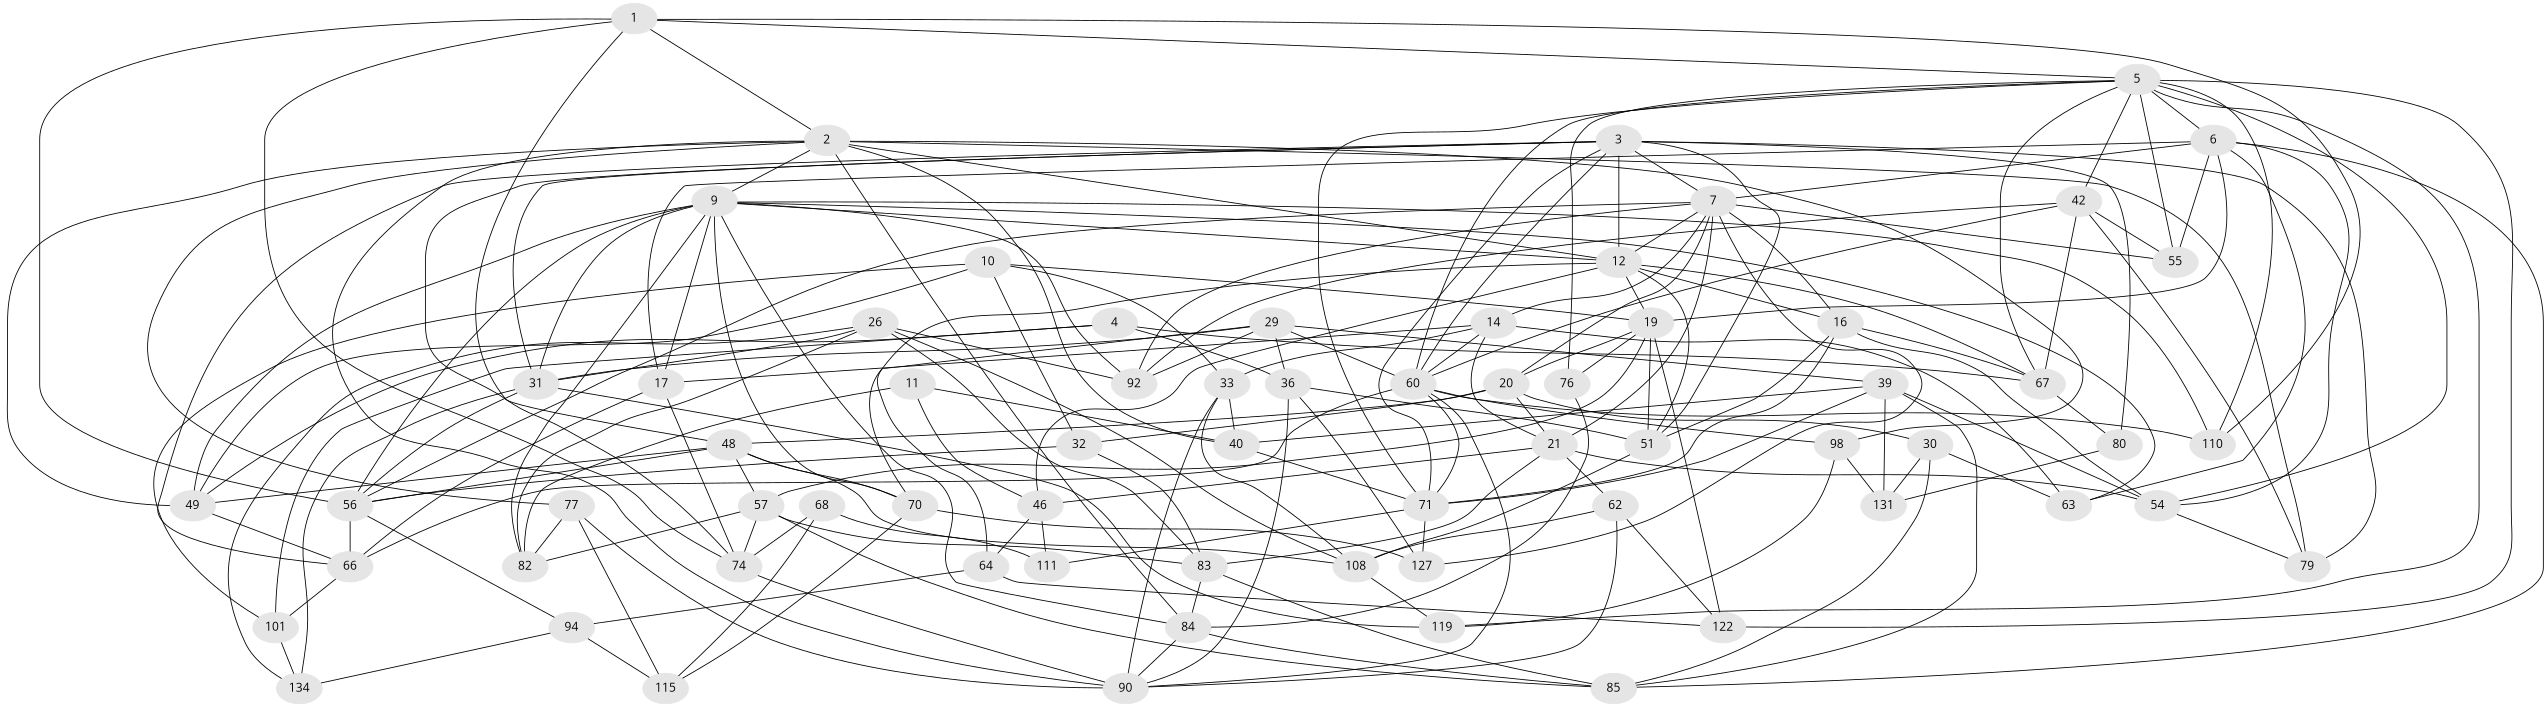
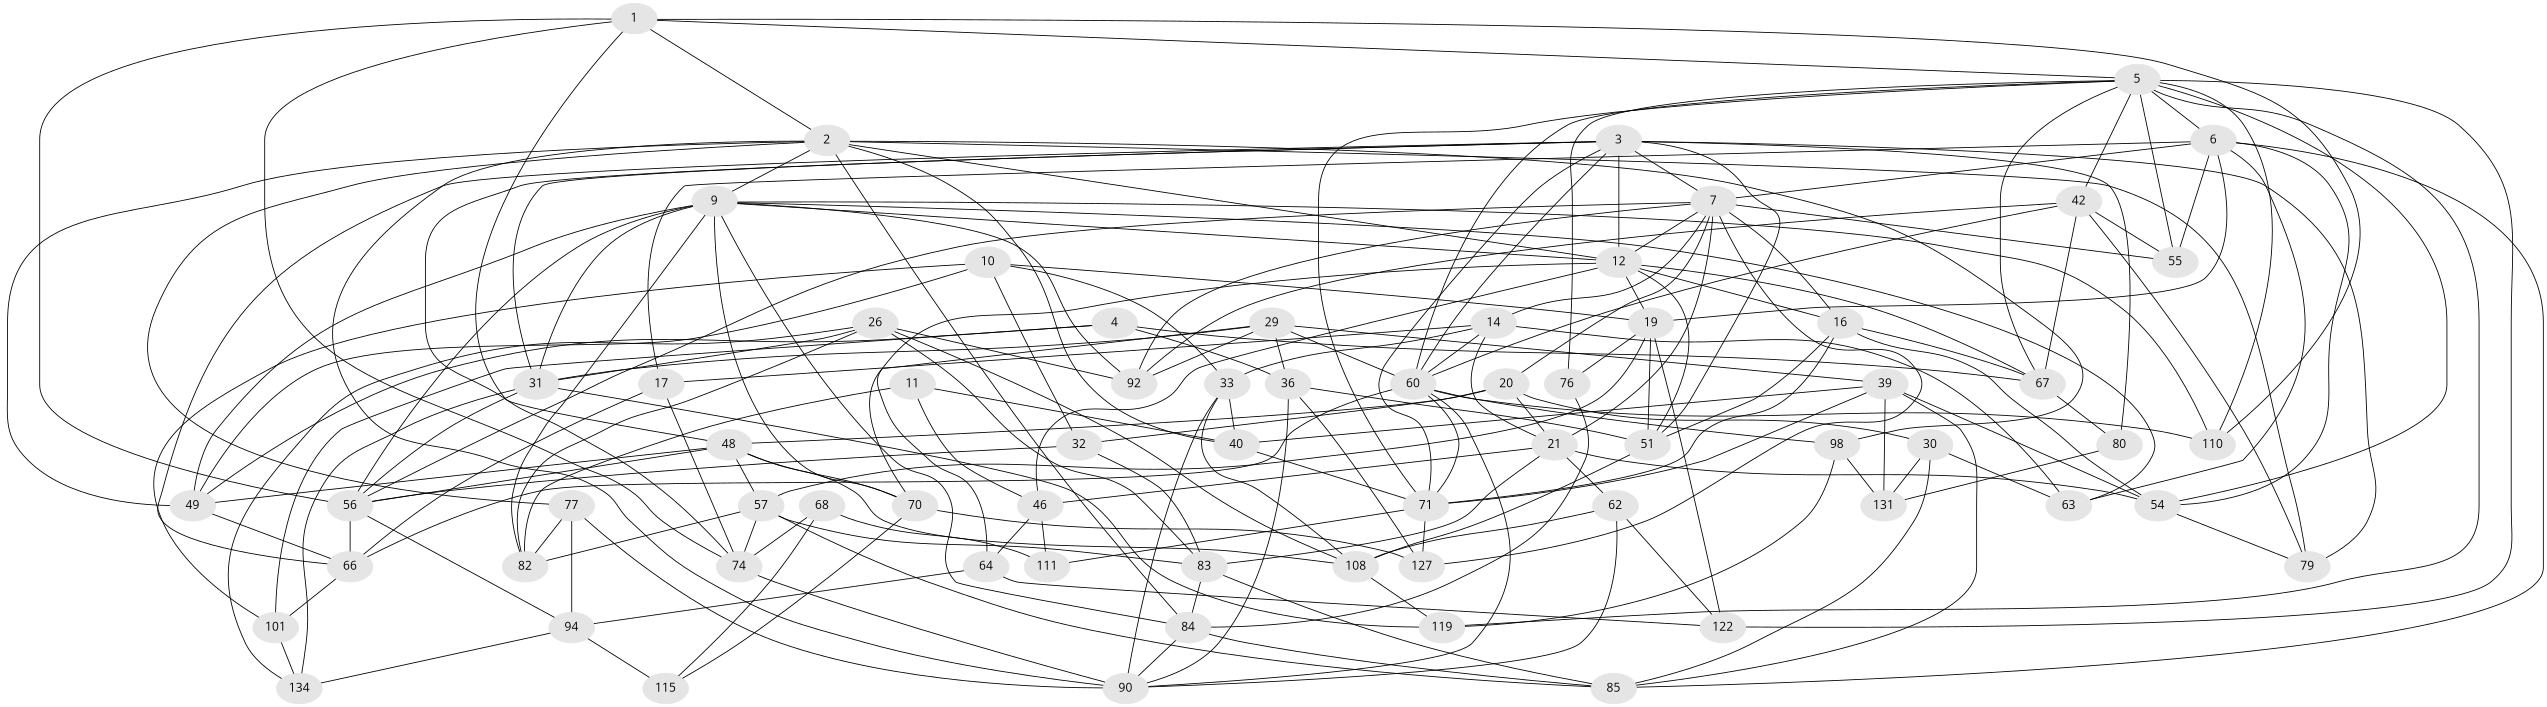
edge "9" -- "17": removed
edge "19" -- "20": removed
edge "77" -- "115": now "77" -- "94"
